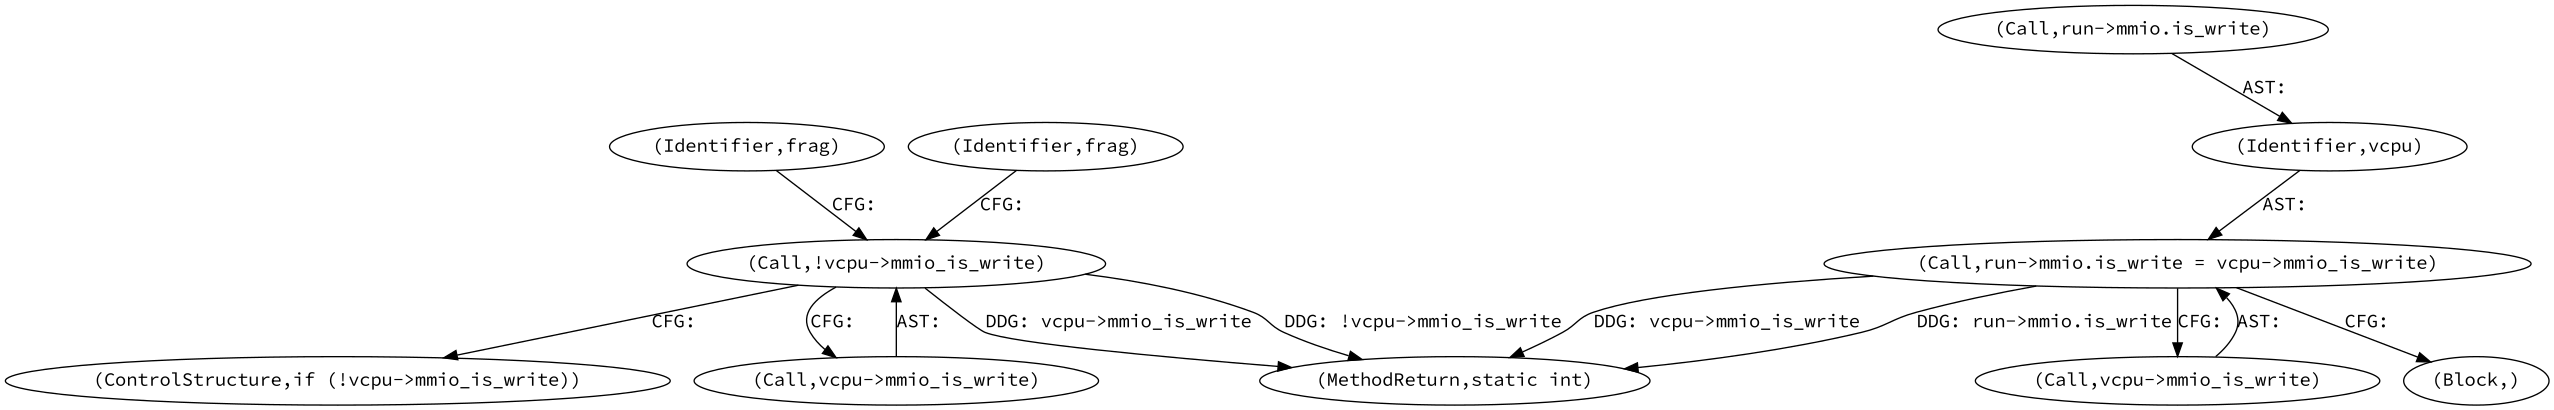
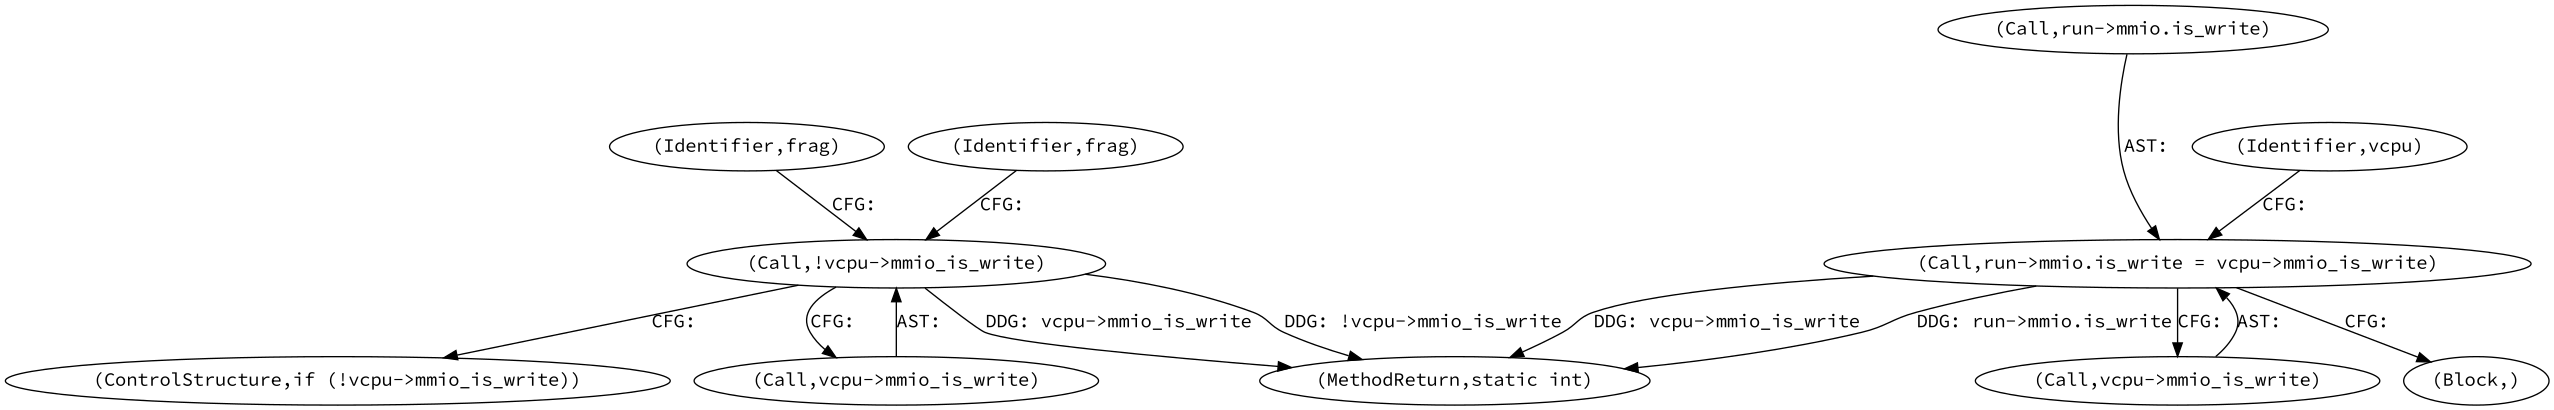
edge "(Call,run->mmio.is_write)" -> "(Identifier,vcpu)": now "(Call,run->mmio.is_write)" -> "(Call,run->mmio.is_write = vcpu->mmio_is_write)"
edge "(Identifier,vcpu)" -> "(Call,run->mmio.is_write = vcpu->mmio_is_write)": label "AST: " -> "CFG: "
